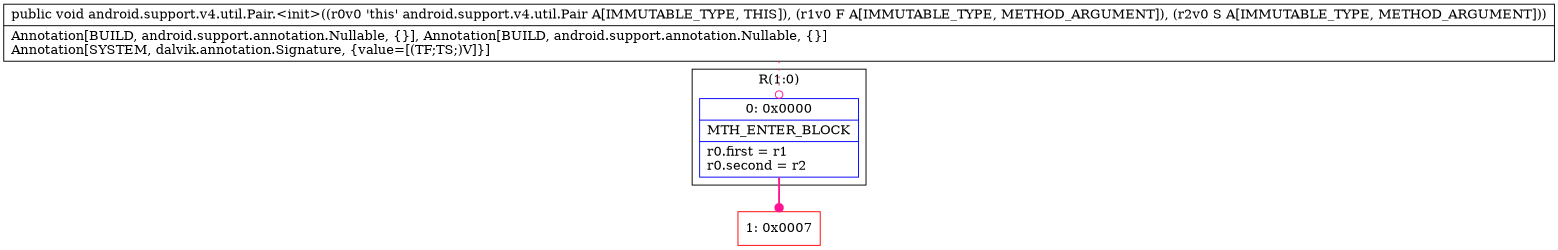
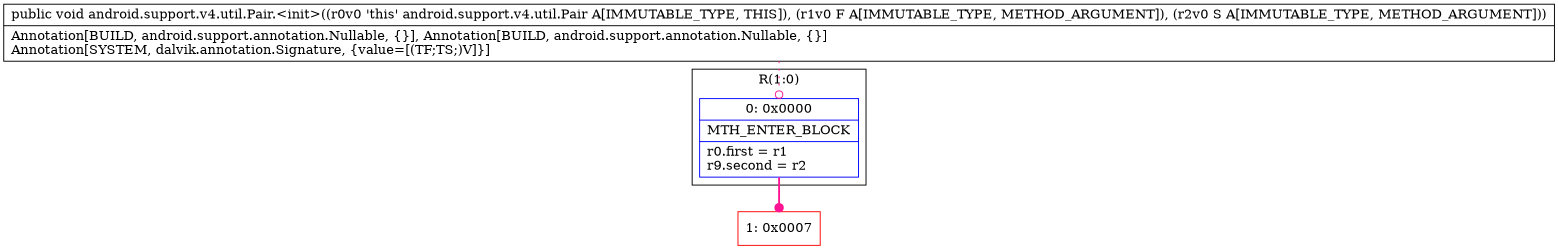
node "0: 0x0000": text "r0.second = r2" -> "r9.second = r2"
